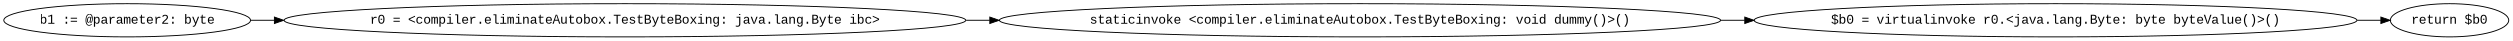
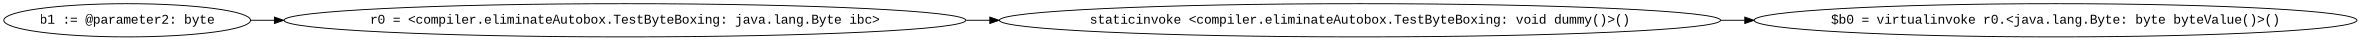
node "return $b0": removed
